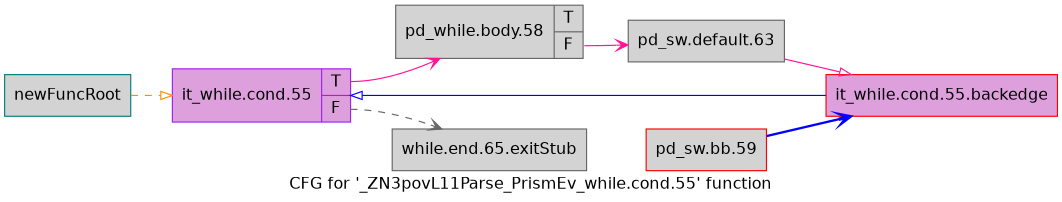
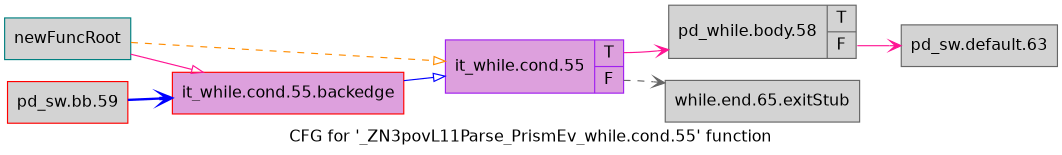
edge "pd_sw.default.63" -> "it_while.cond.55.backedge": now "newFuncRoot" -> "it_while.cond.55.backedge"
